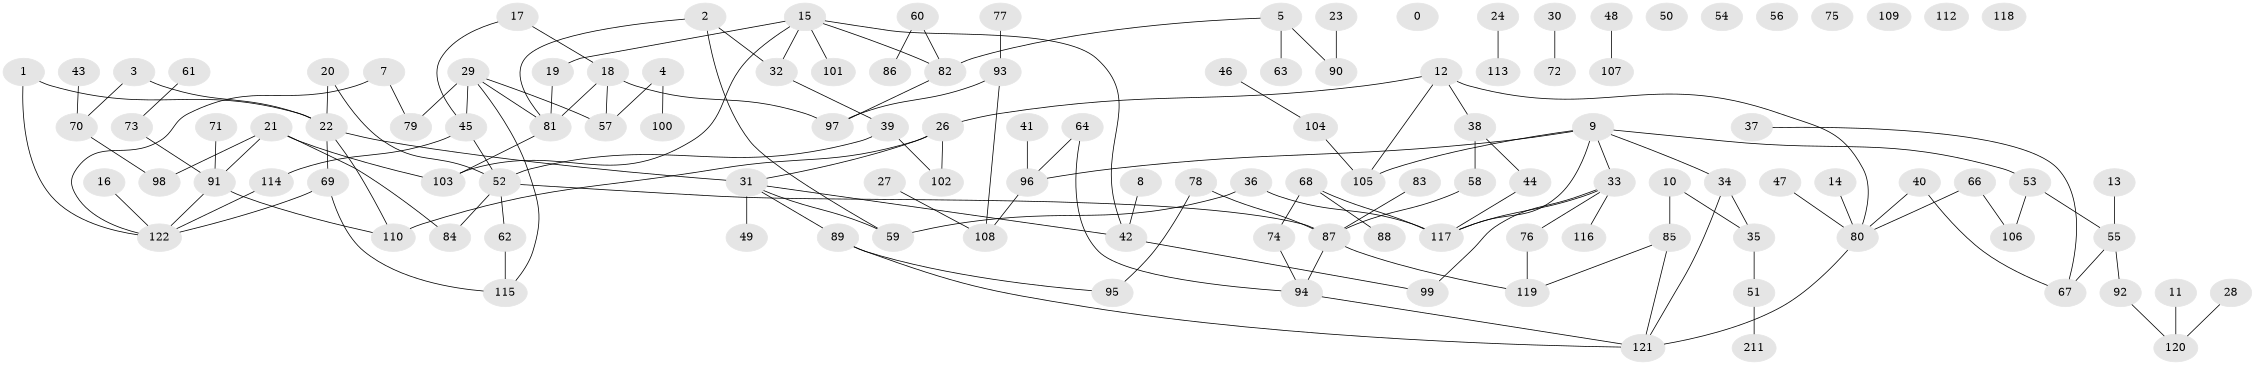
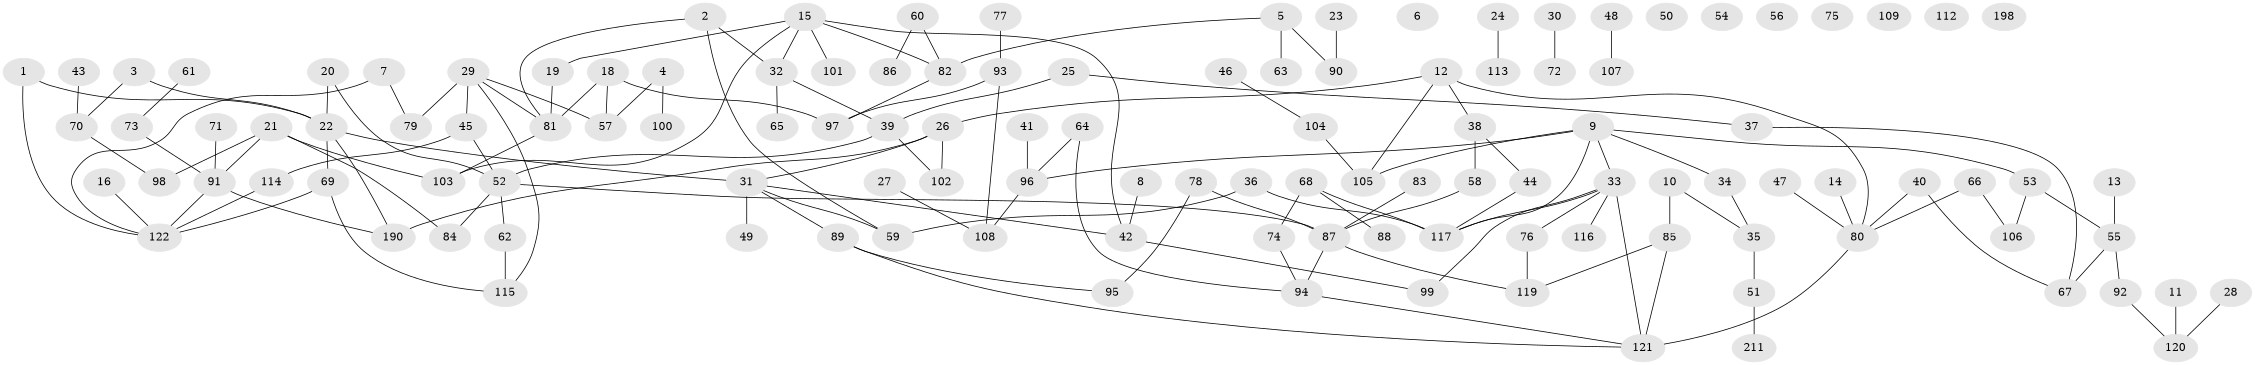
node "17": removed
node "0": label "0" -> "6"
node "118": label "118" -> "198"
node "25": added
node "65": added
node "110": label "110" -> "190"
edge "34" -- "121": now "33" -- "121"
